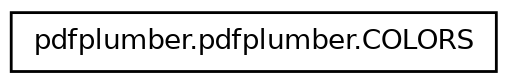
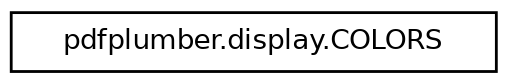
node "pdfplumber.pdfplumber.COLORS": label "pdfplumber.pdfplumber.COLORS" -> "pdfplumber.display.COLORS"
